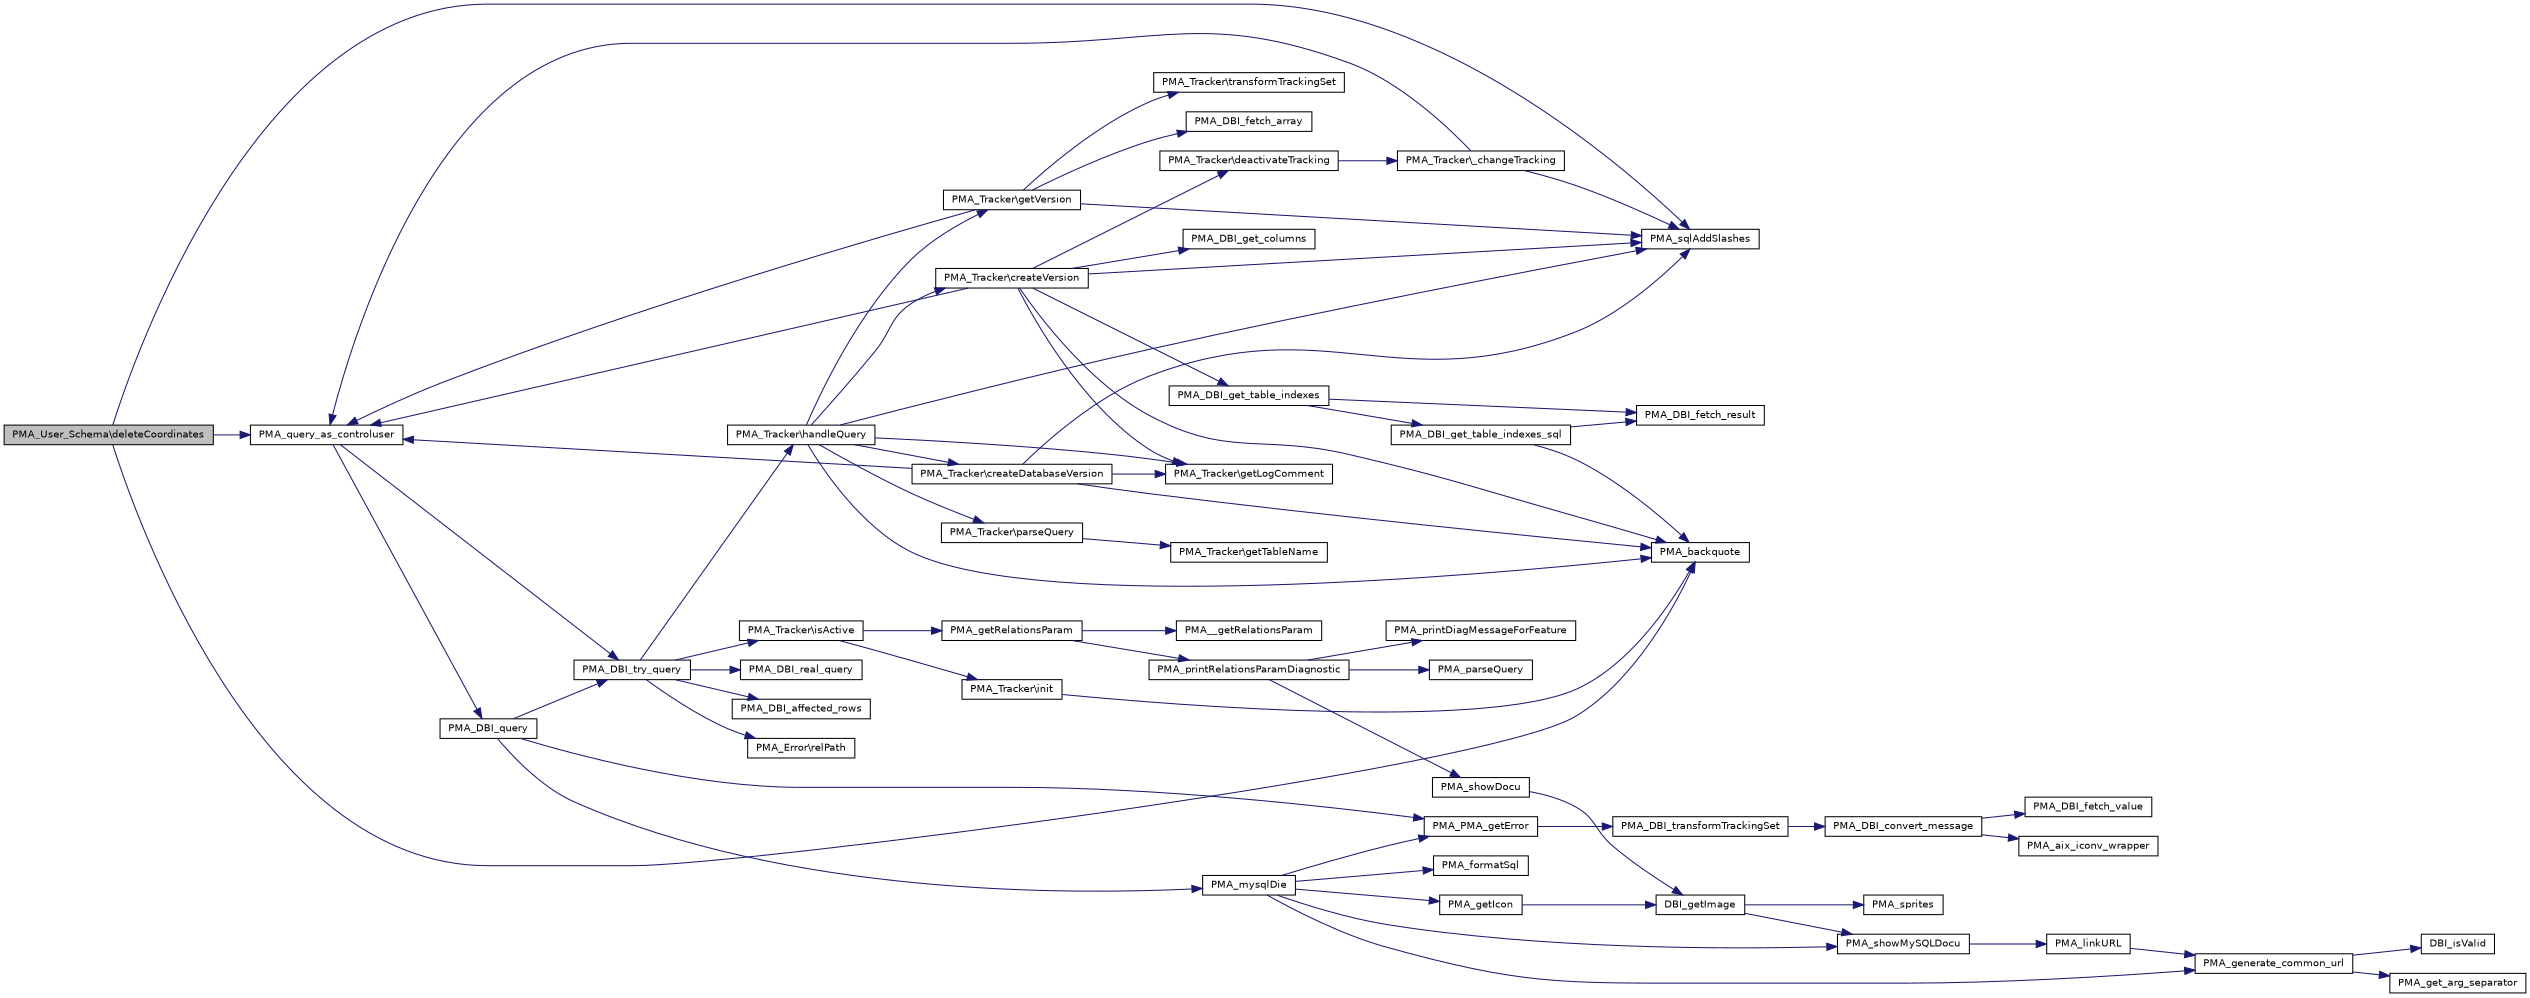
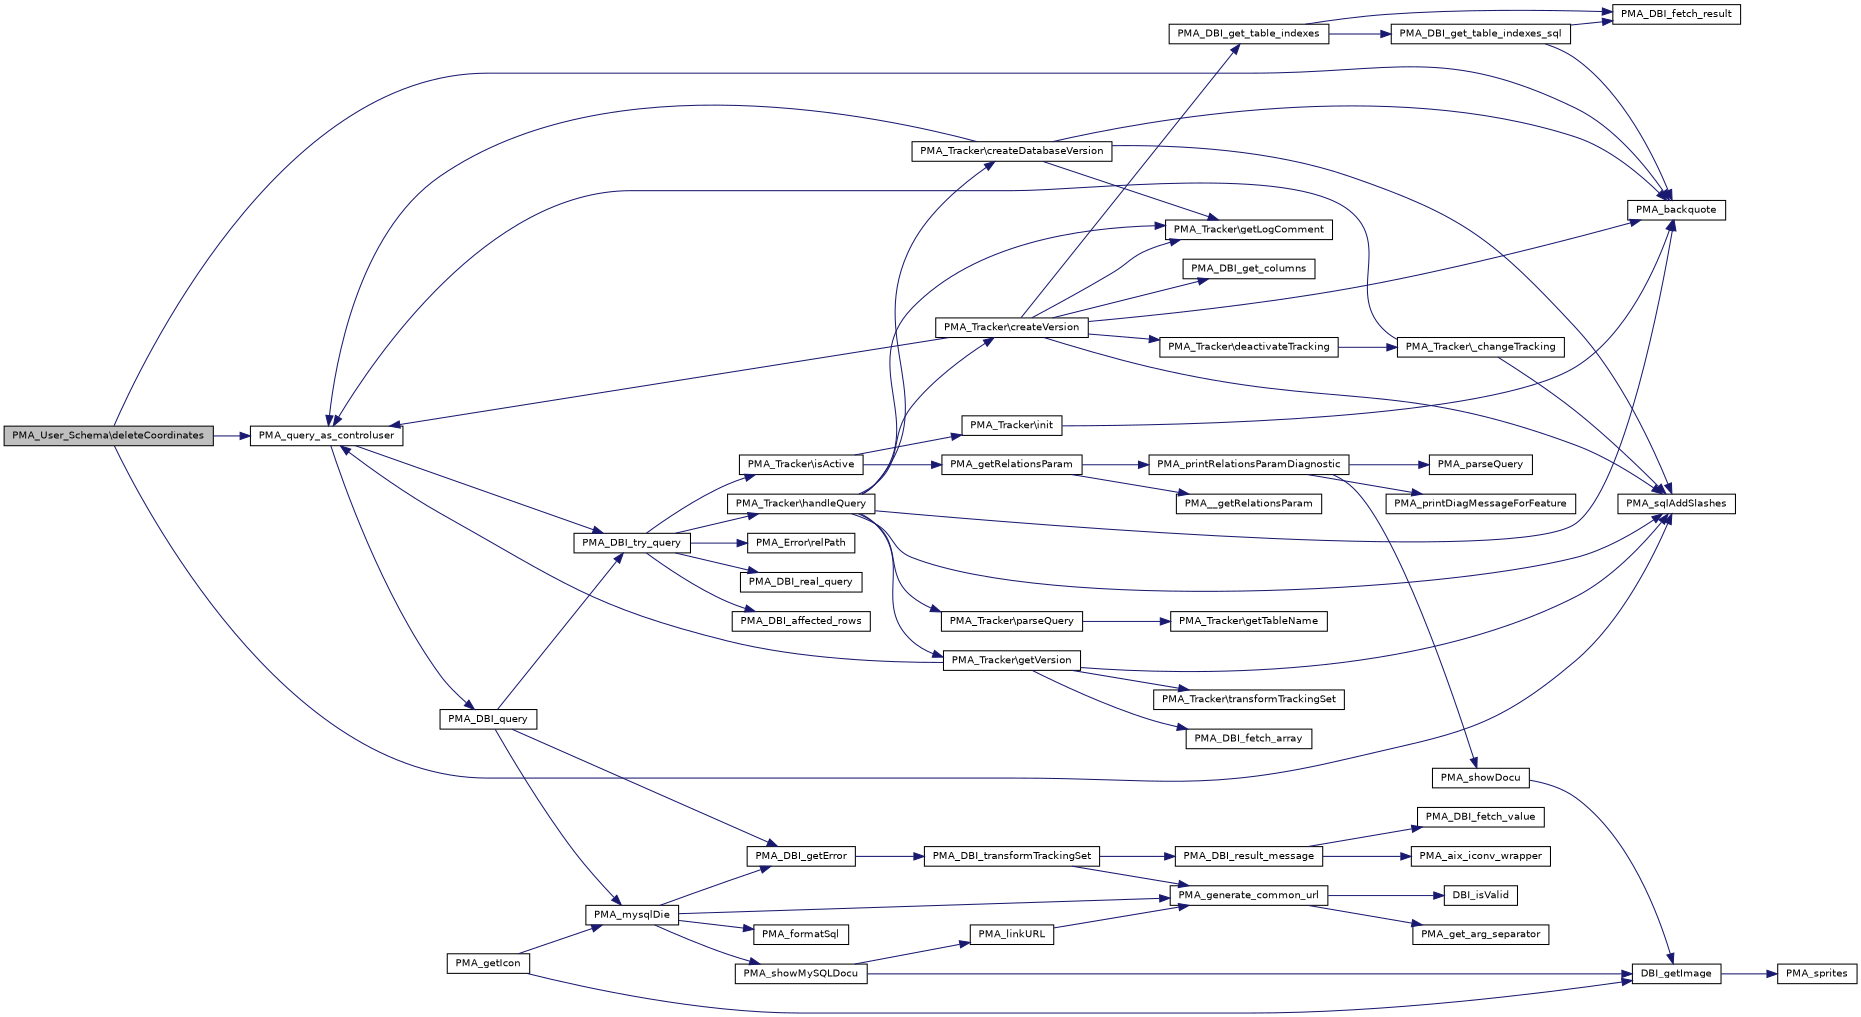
node "PMA_PMA_getError": label "PMA_PMA_getError" -> "PMA_DBI_getError"
node "PMA_DBI_convert_message": label "PMA_DBI_convert_message" -> "PMA_DBI_result_message"
edge "PMA_DBI_transformTrackingSet" -> "PMA_generate_common_url": added
edge "PMA_mysqlDie" -> "PMA_getIcon": reversed
edge "DBI_getImage" -> "PMA_showMySQLDocu": reversed
